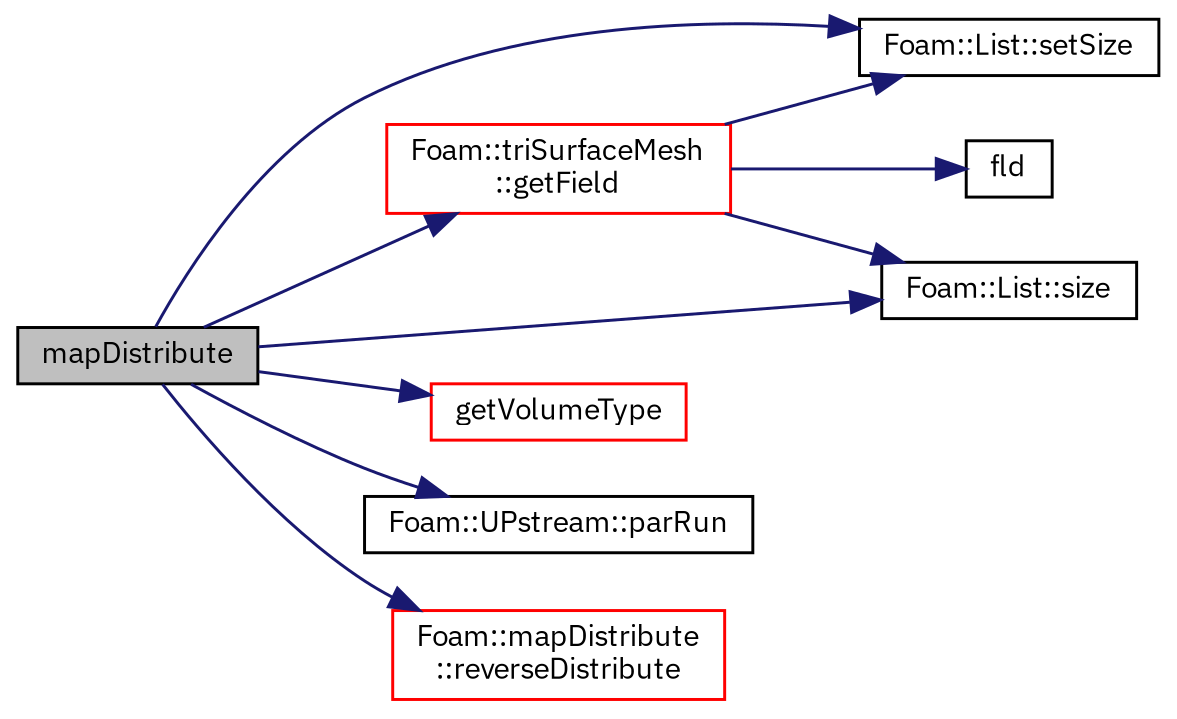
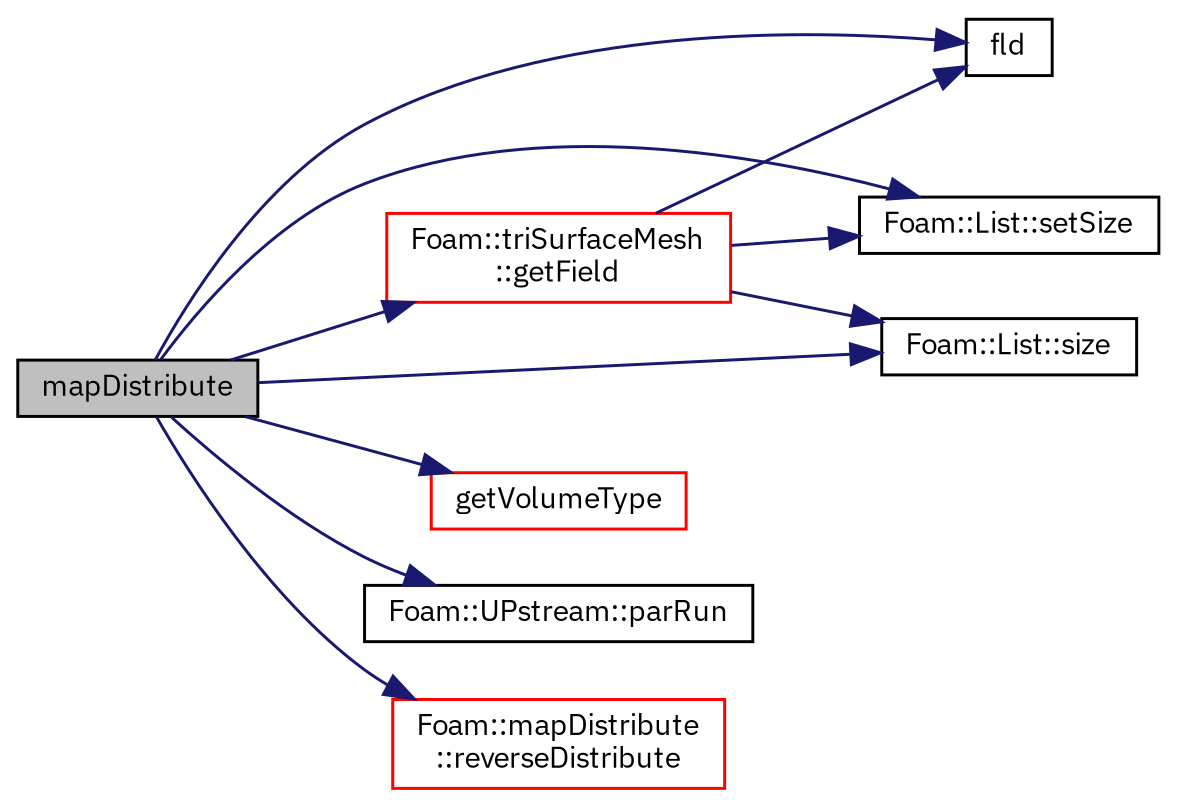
edge "mapDistribute" -> "fld": added
